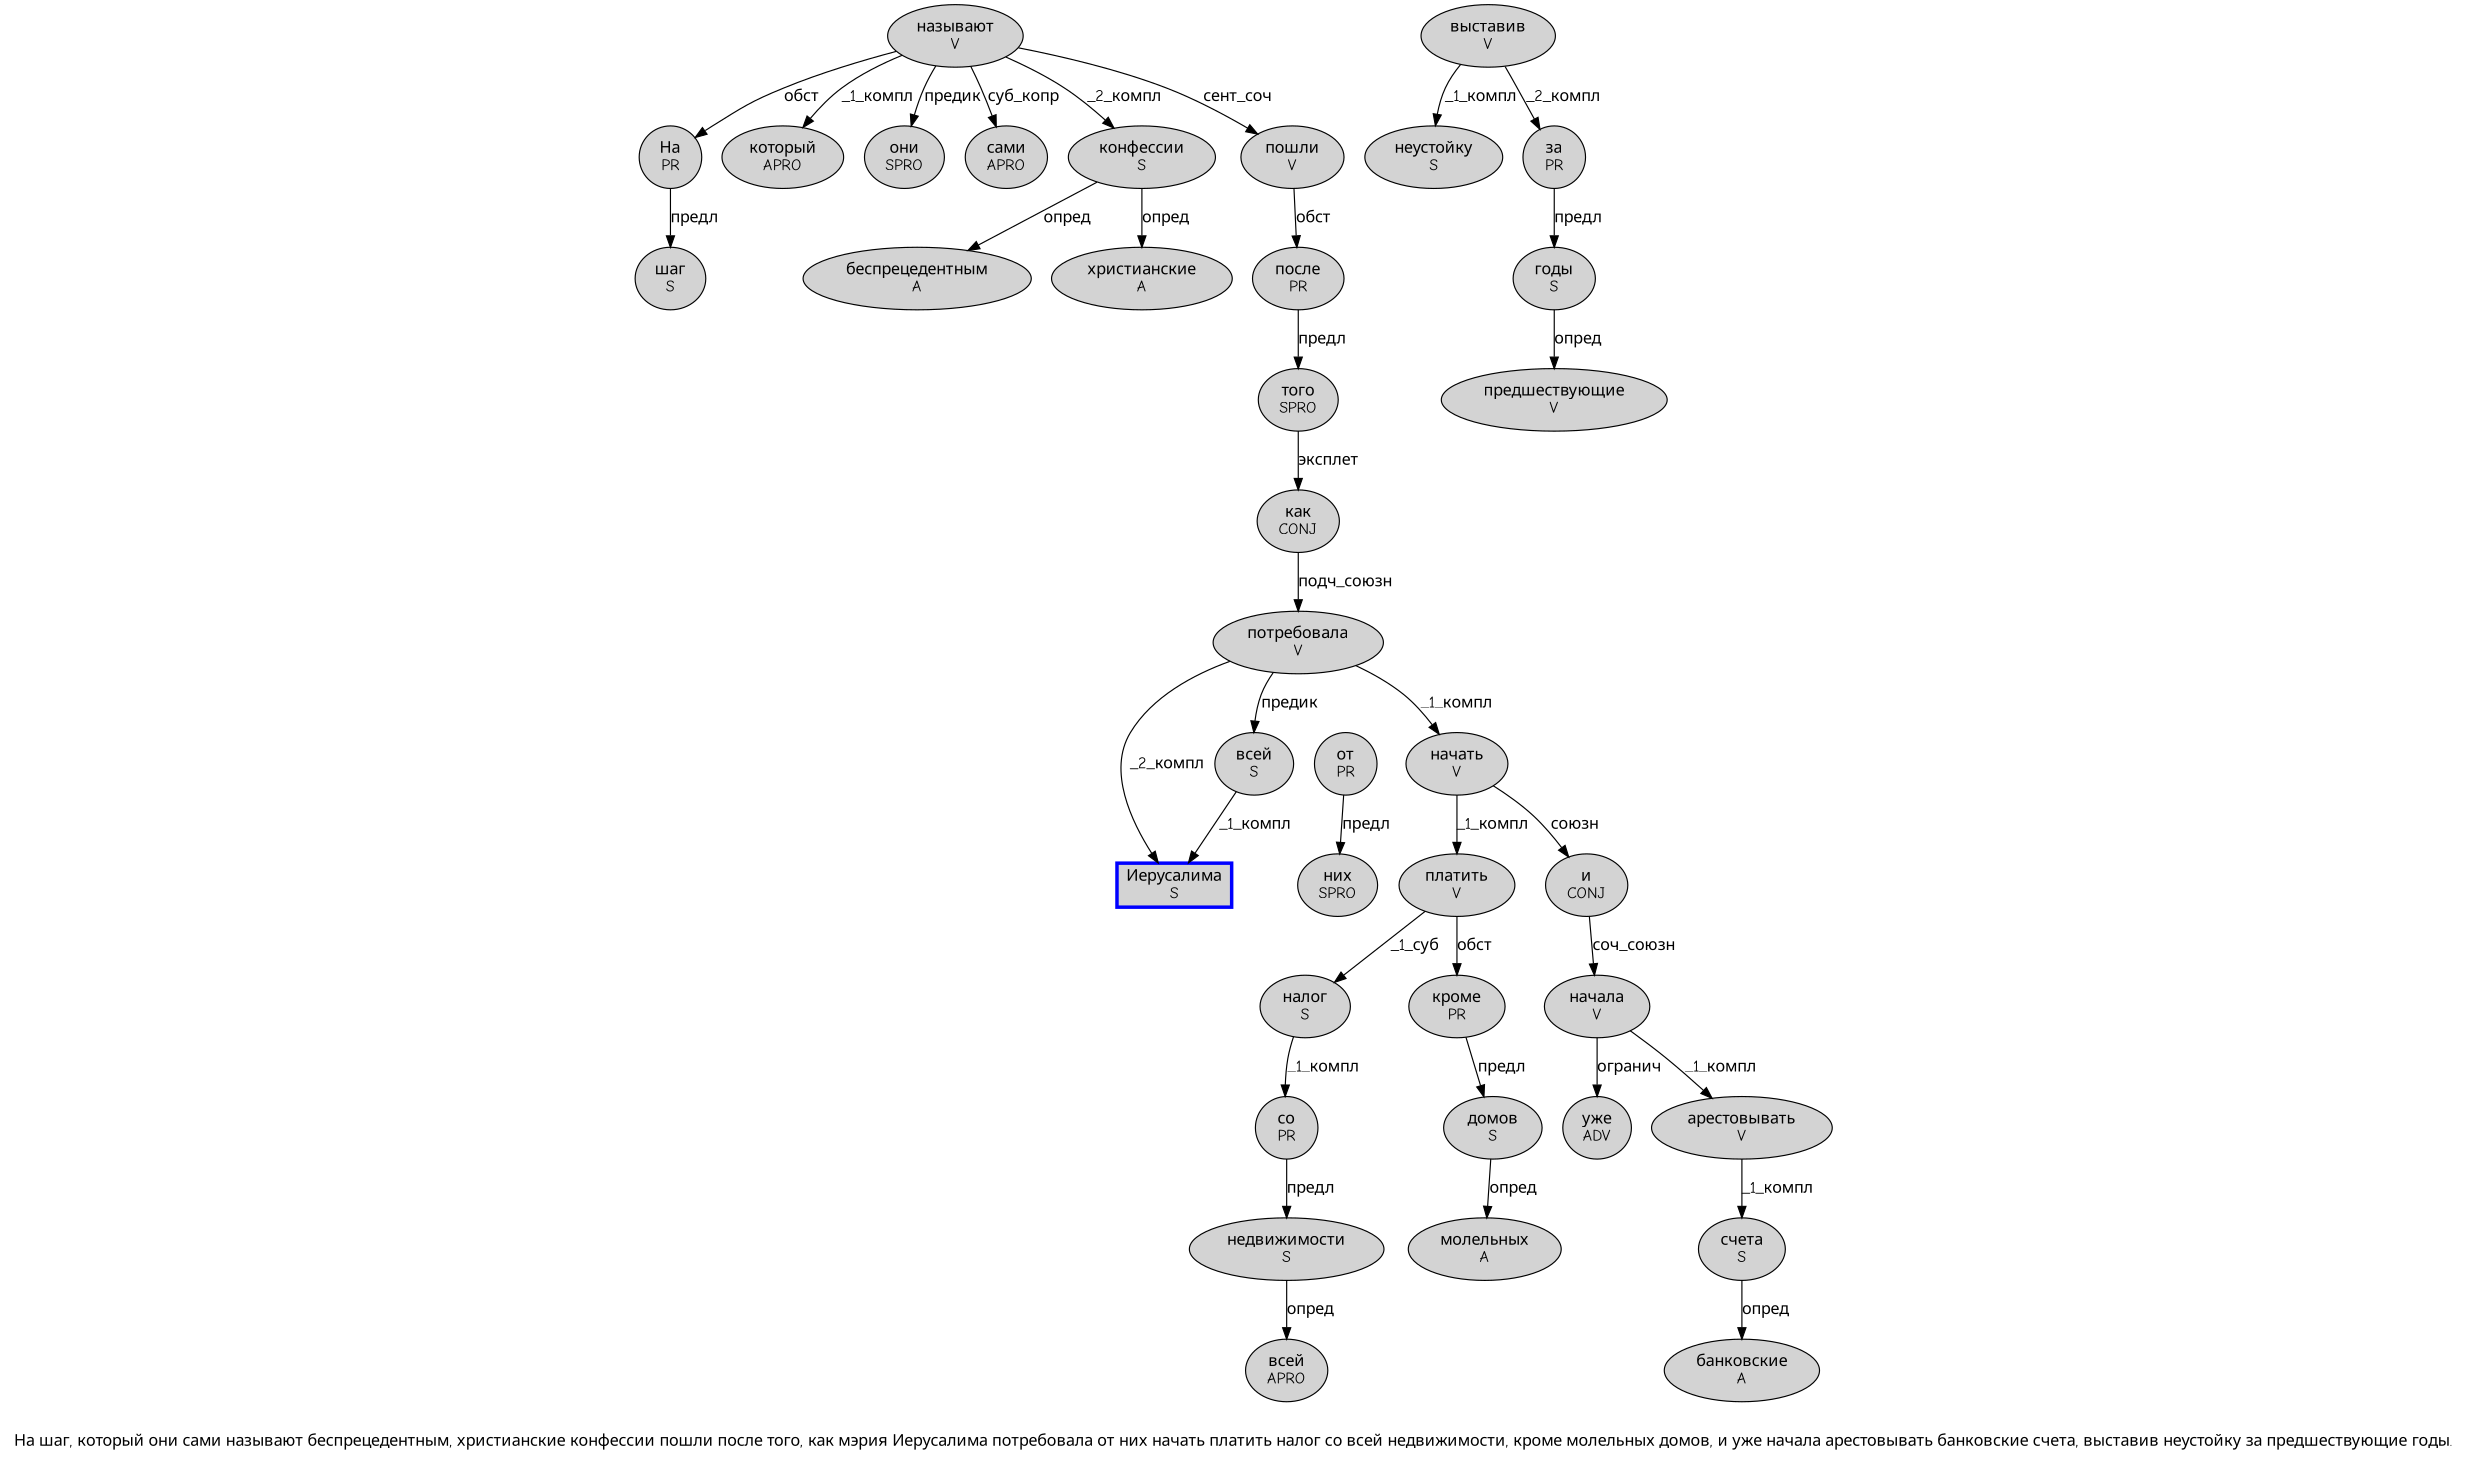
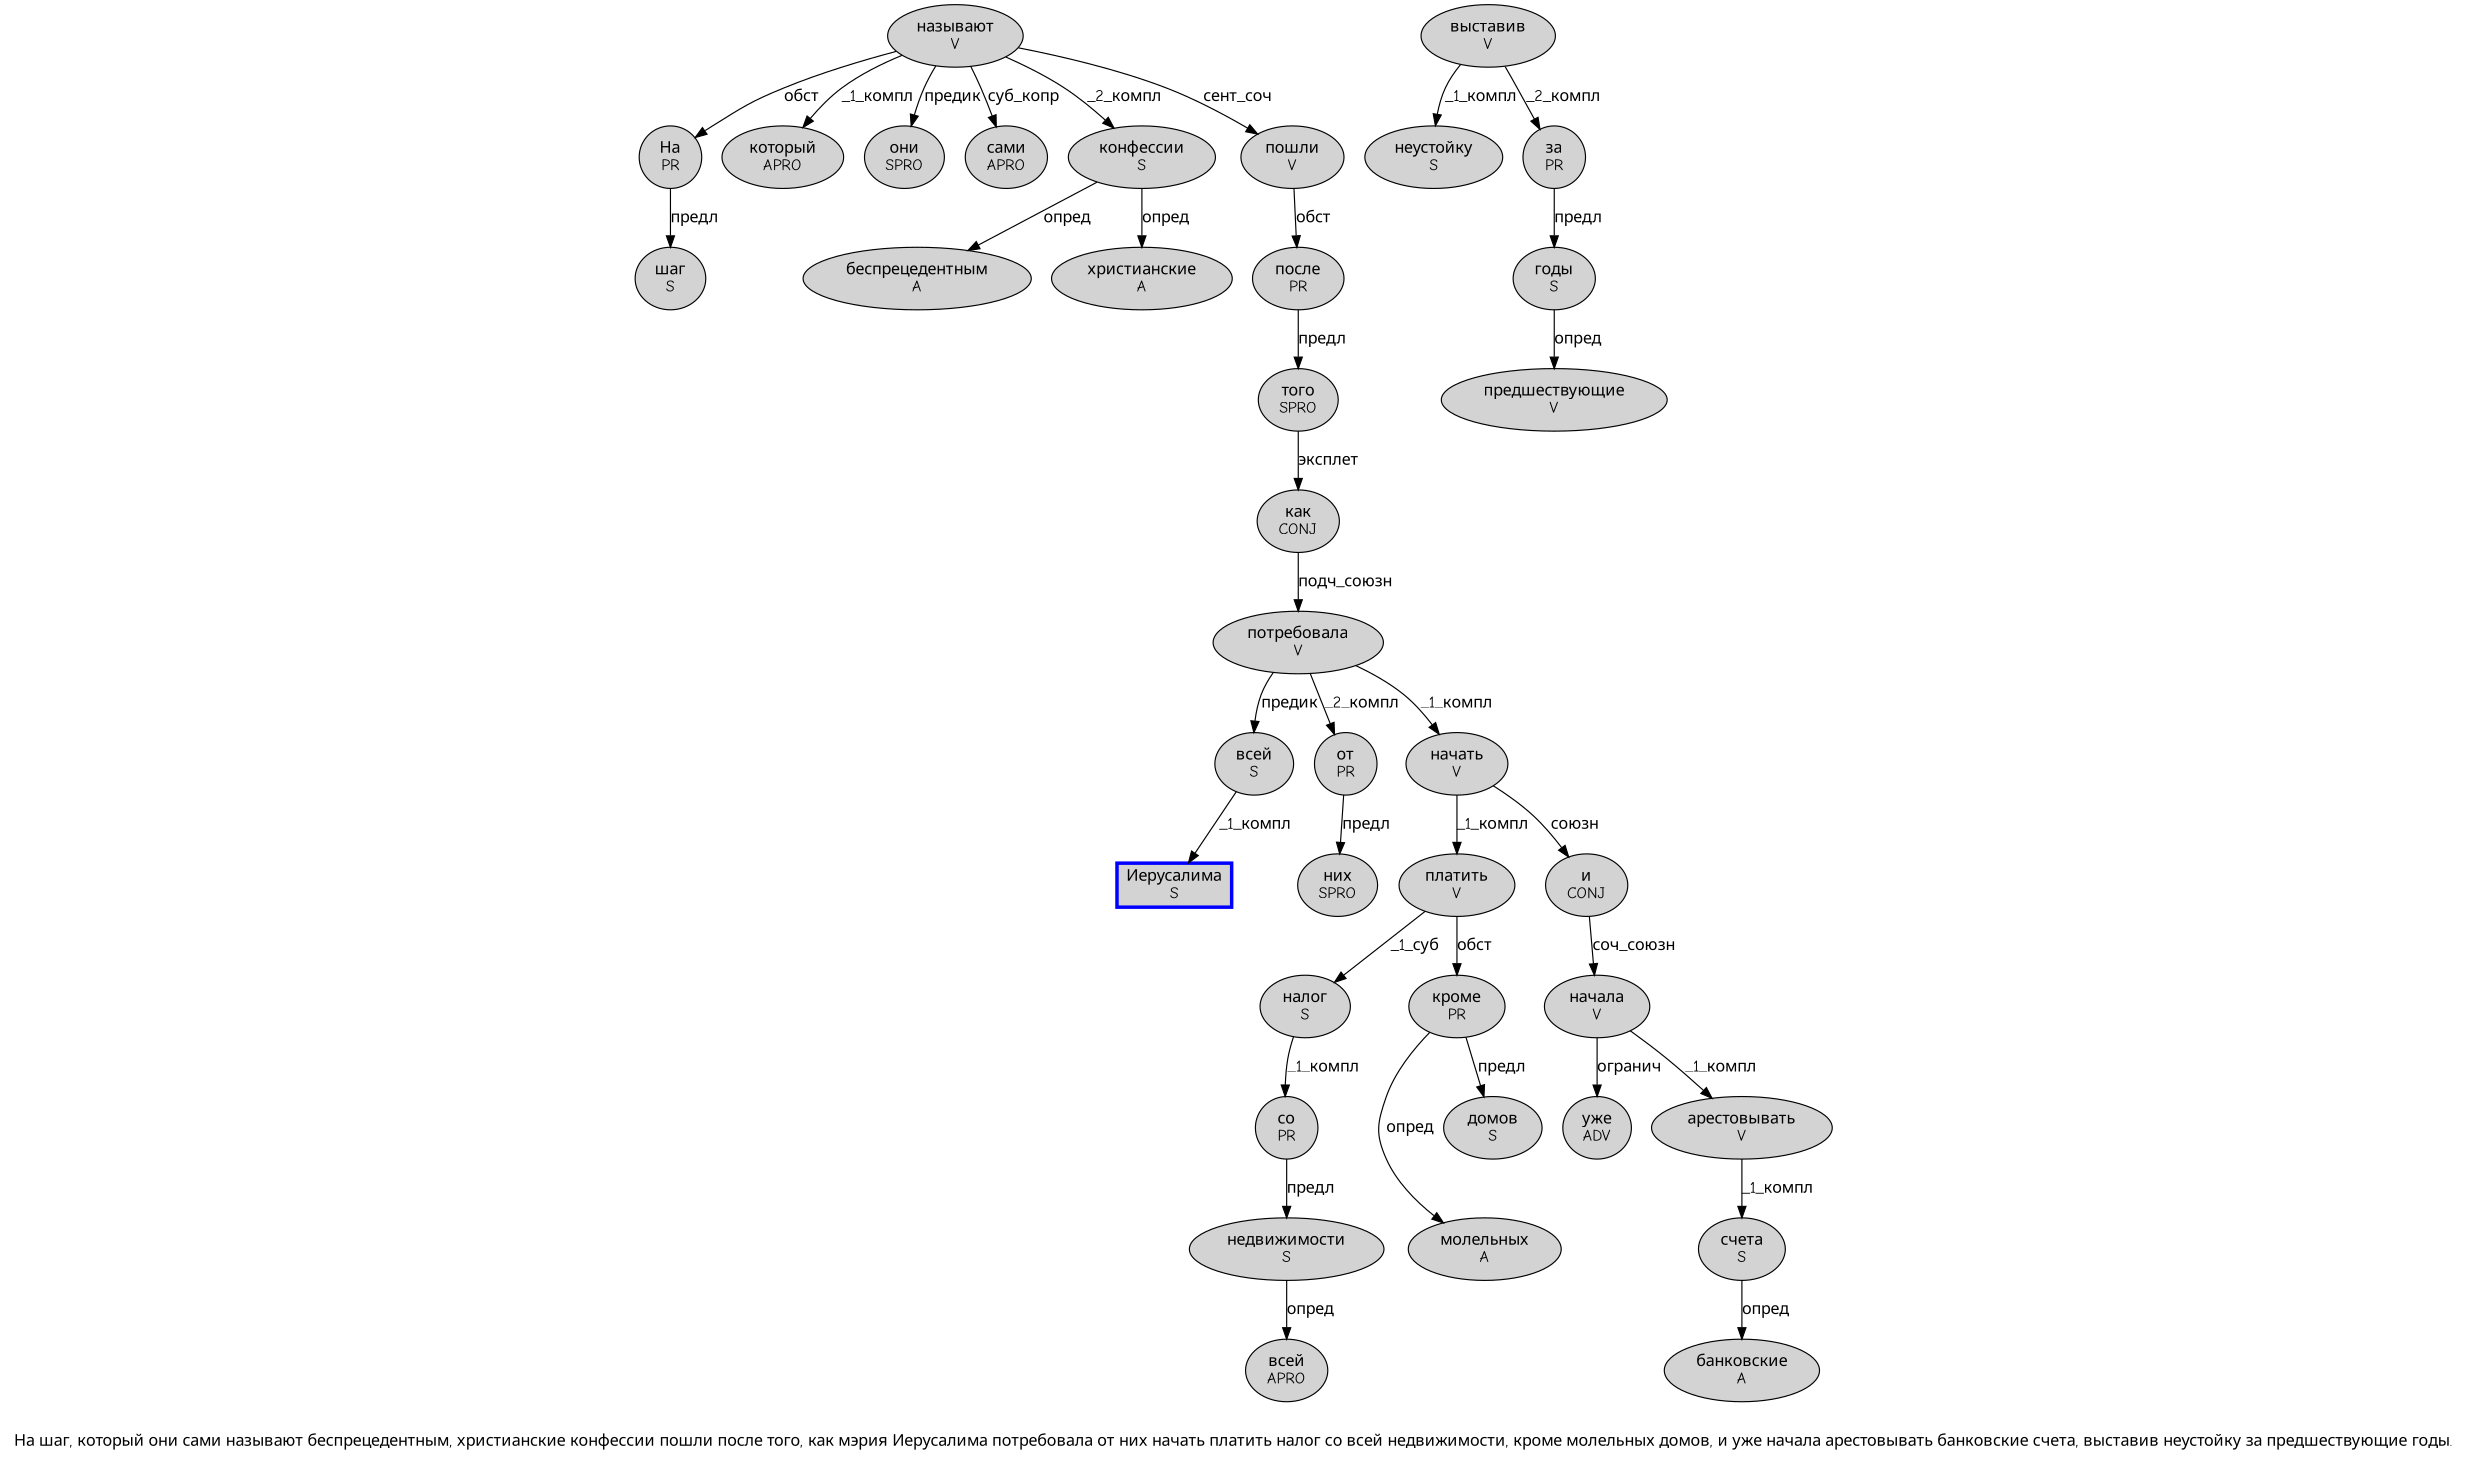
edge "потребовала V" -> "Иерусалима S": now "потребовала V" -> "от PR"
edge "домов S" -> "молельных A": now "кроме PR" -> "молельных A"
